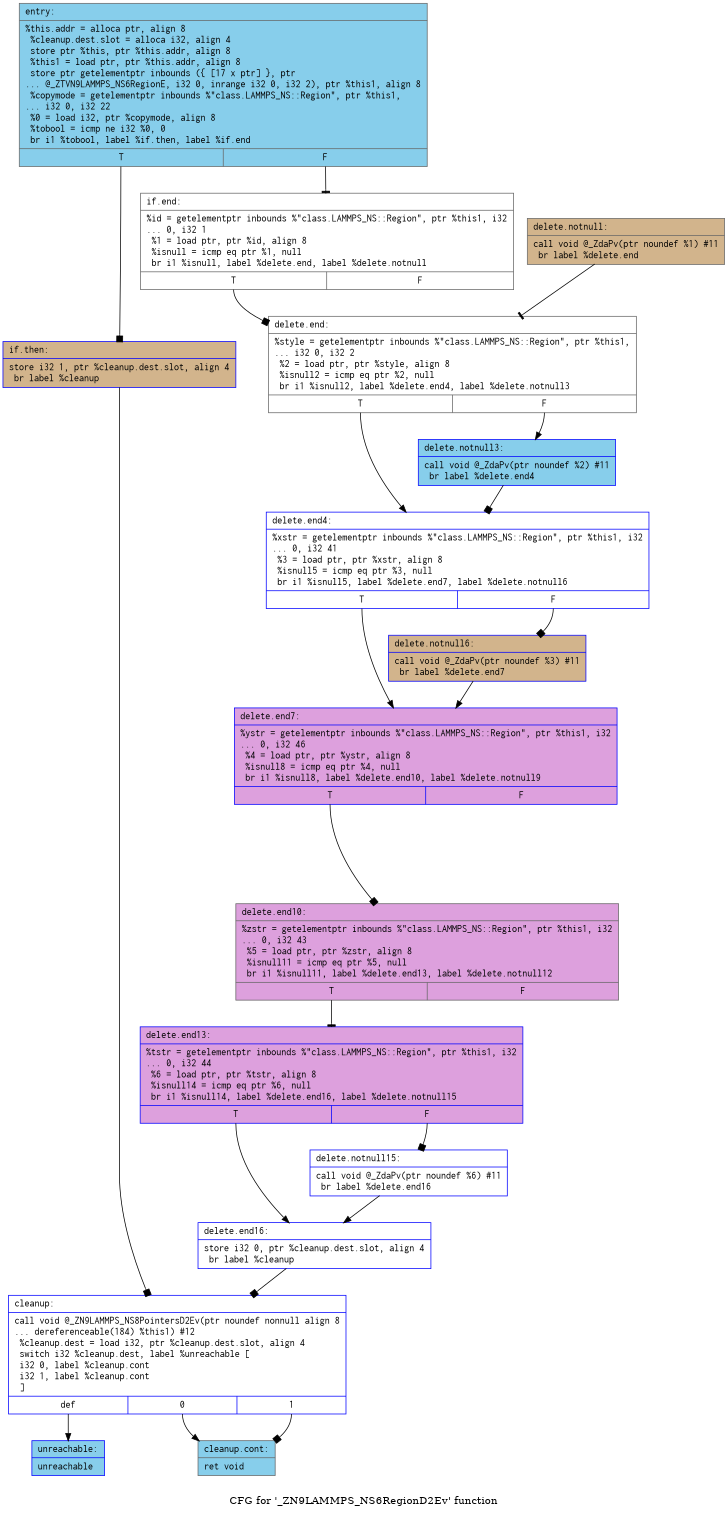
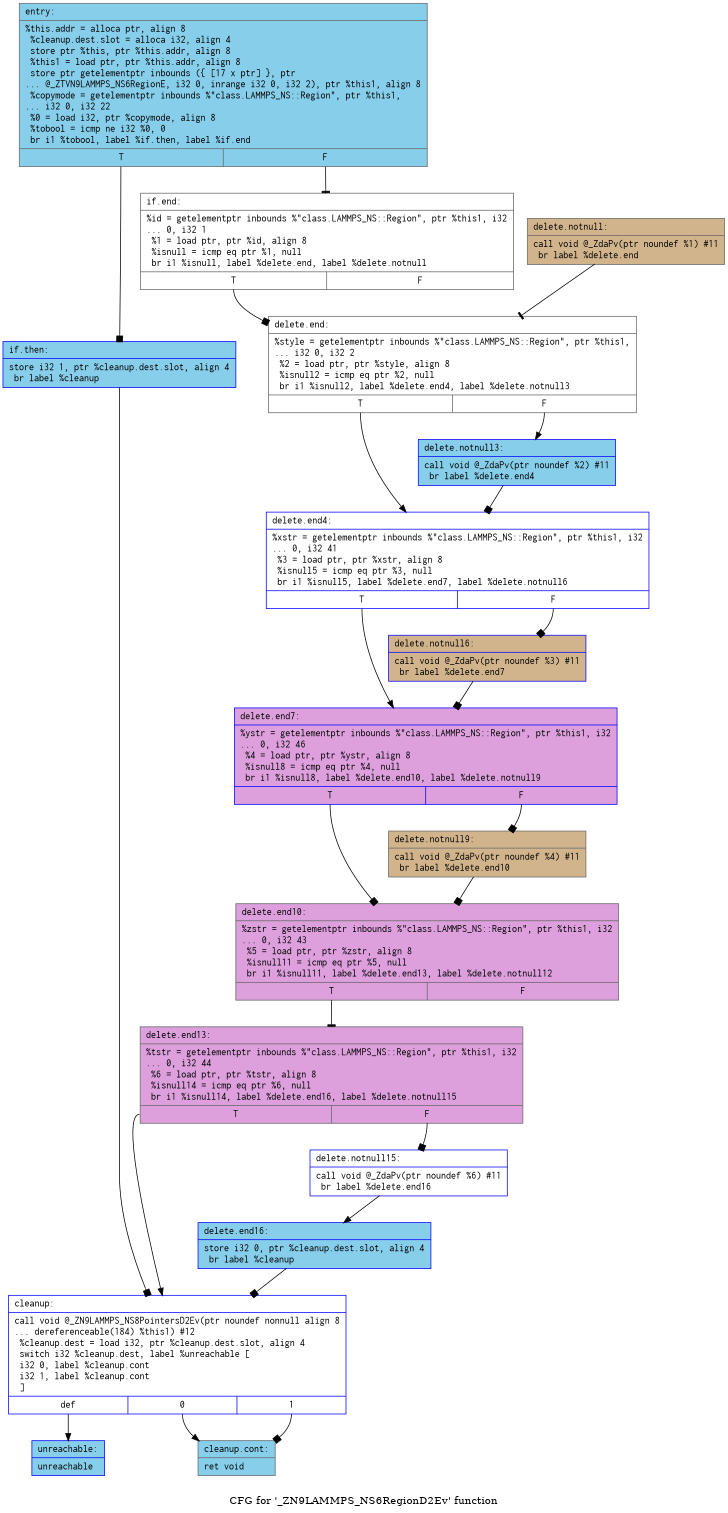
node "if.then:": fillcolor tan -> skyblue
edge "delete.notnull6:" -> "delete.end7:": arrowhead normal -> box
node "delete.notnull9:": added
node "delete.end13:": color blue -> gray40
edge "delete.end13:" -> "delete.end16:": now "delete.end13:" -> "cleanup:"
node "delete.end16:": fillcolor white -> skyblue
